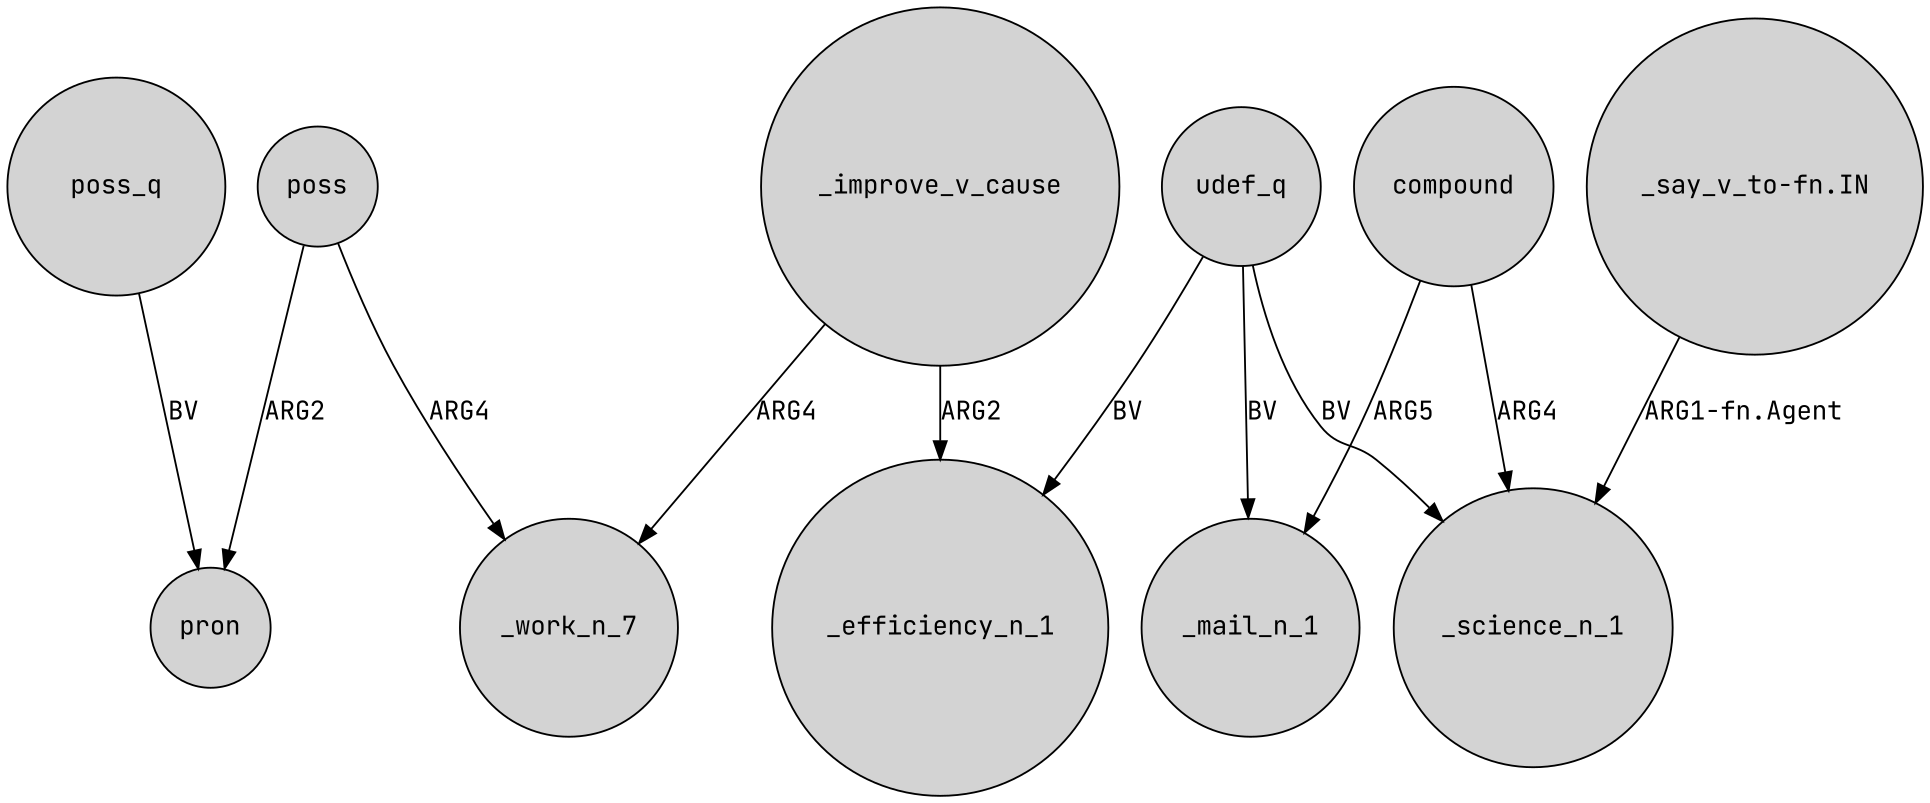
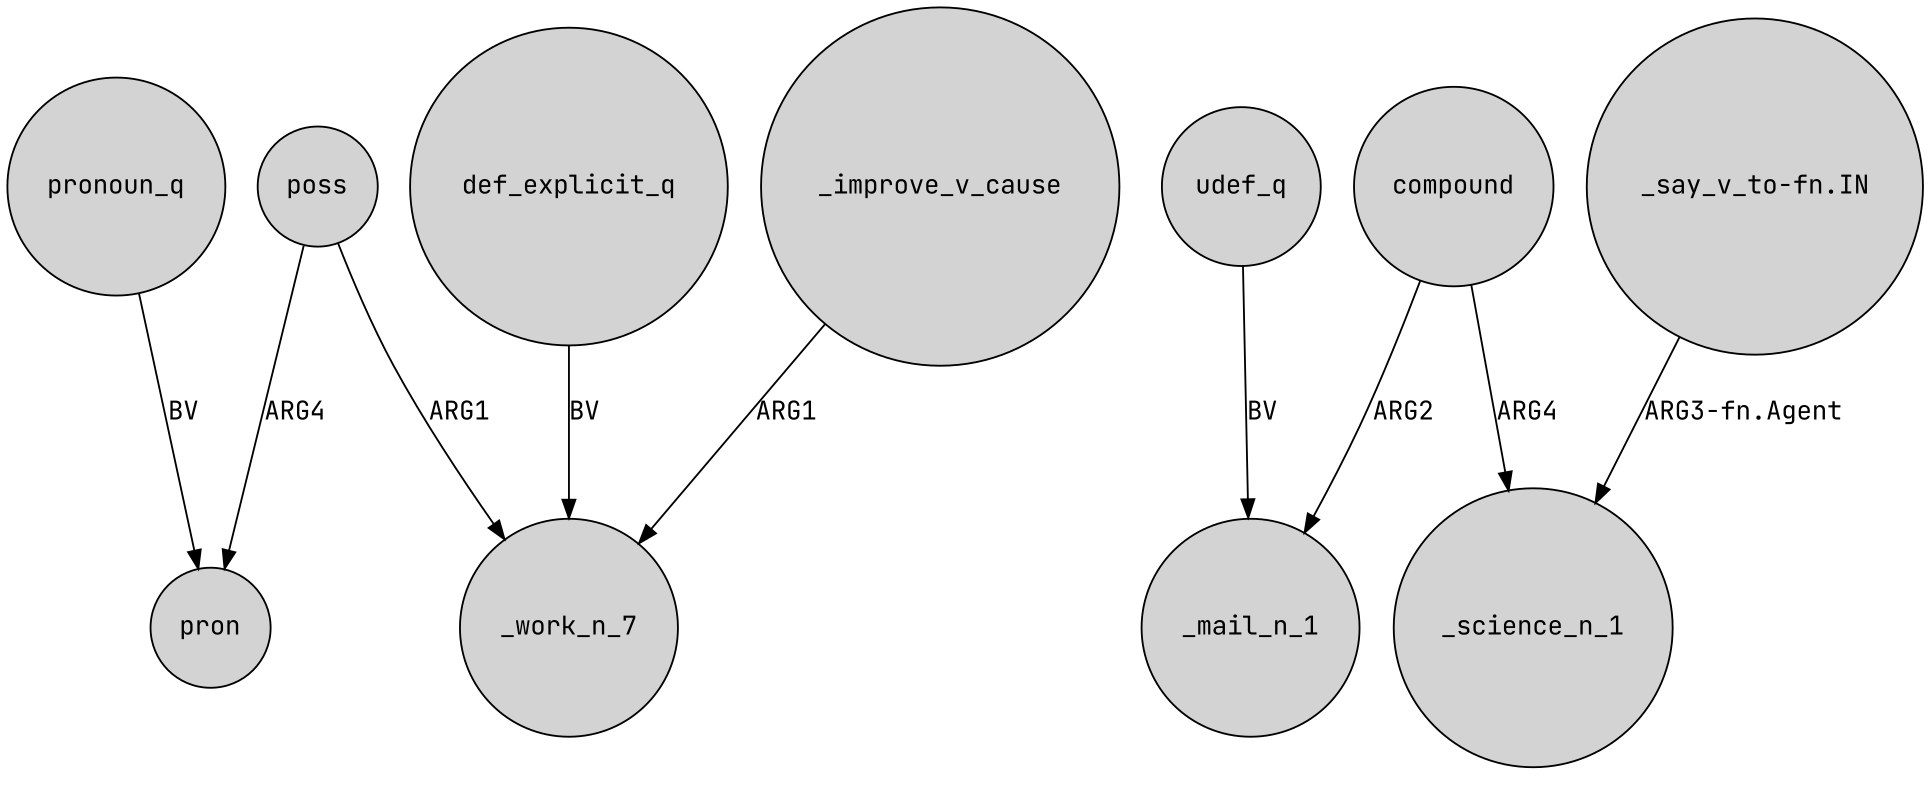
node "poss_q": label "poss_q" -> "pronoun_q"
node "def_explicit_q": added
edge "udef_q" -> "_science_n_1": removed, label "BV"
edge "poss" -> "pron": label "ARG2" -> "ARG4"
edge "poss" -> "_work_n_7": label "ARG4" -> "ARG1"
edge "_improve_v_cause" -> "_work_n_7": label "ARG4" -> "ARG1"
edge "compound" -> "_mail_n_1": label "ARG5" -> "ARG2"
edge "_say_v_to-fn.IN" -> "_science_n_1": label "ARG1-fn.Agent" -> "ARG3-fn.Agent"
node "_efficiency_n_1": removed
